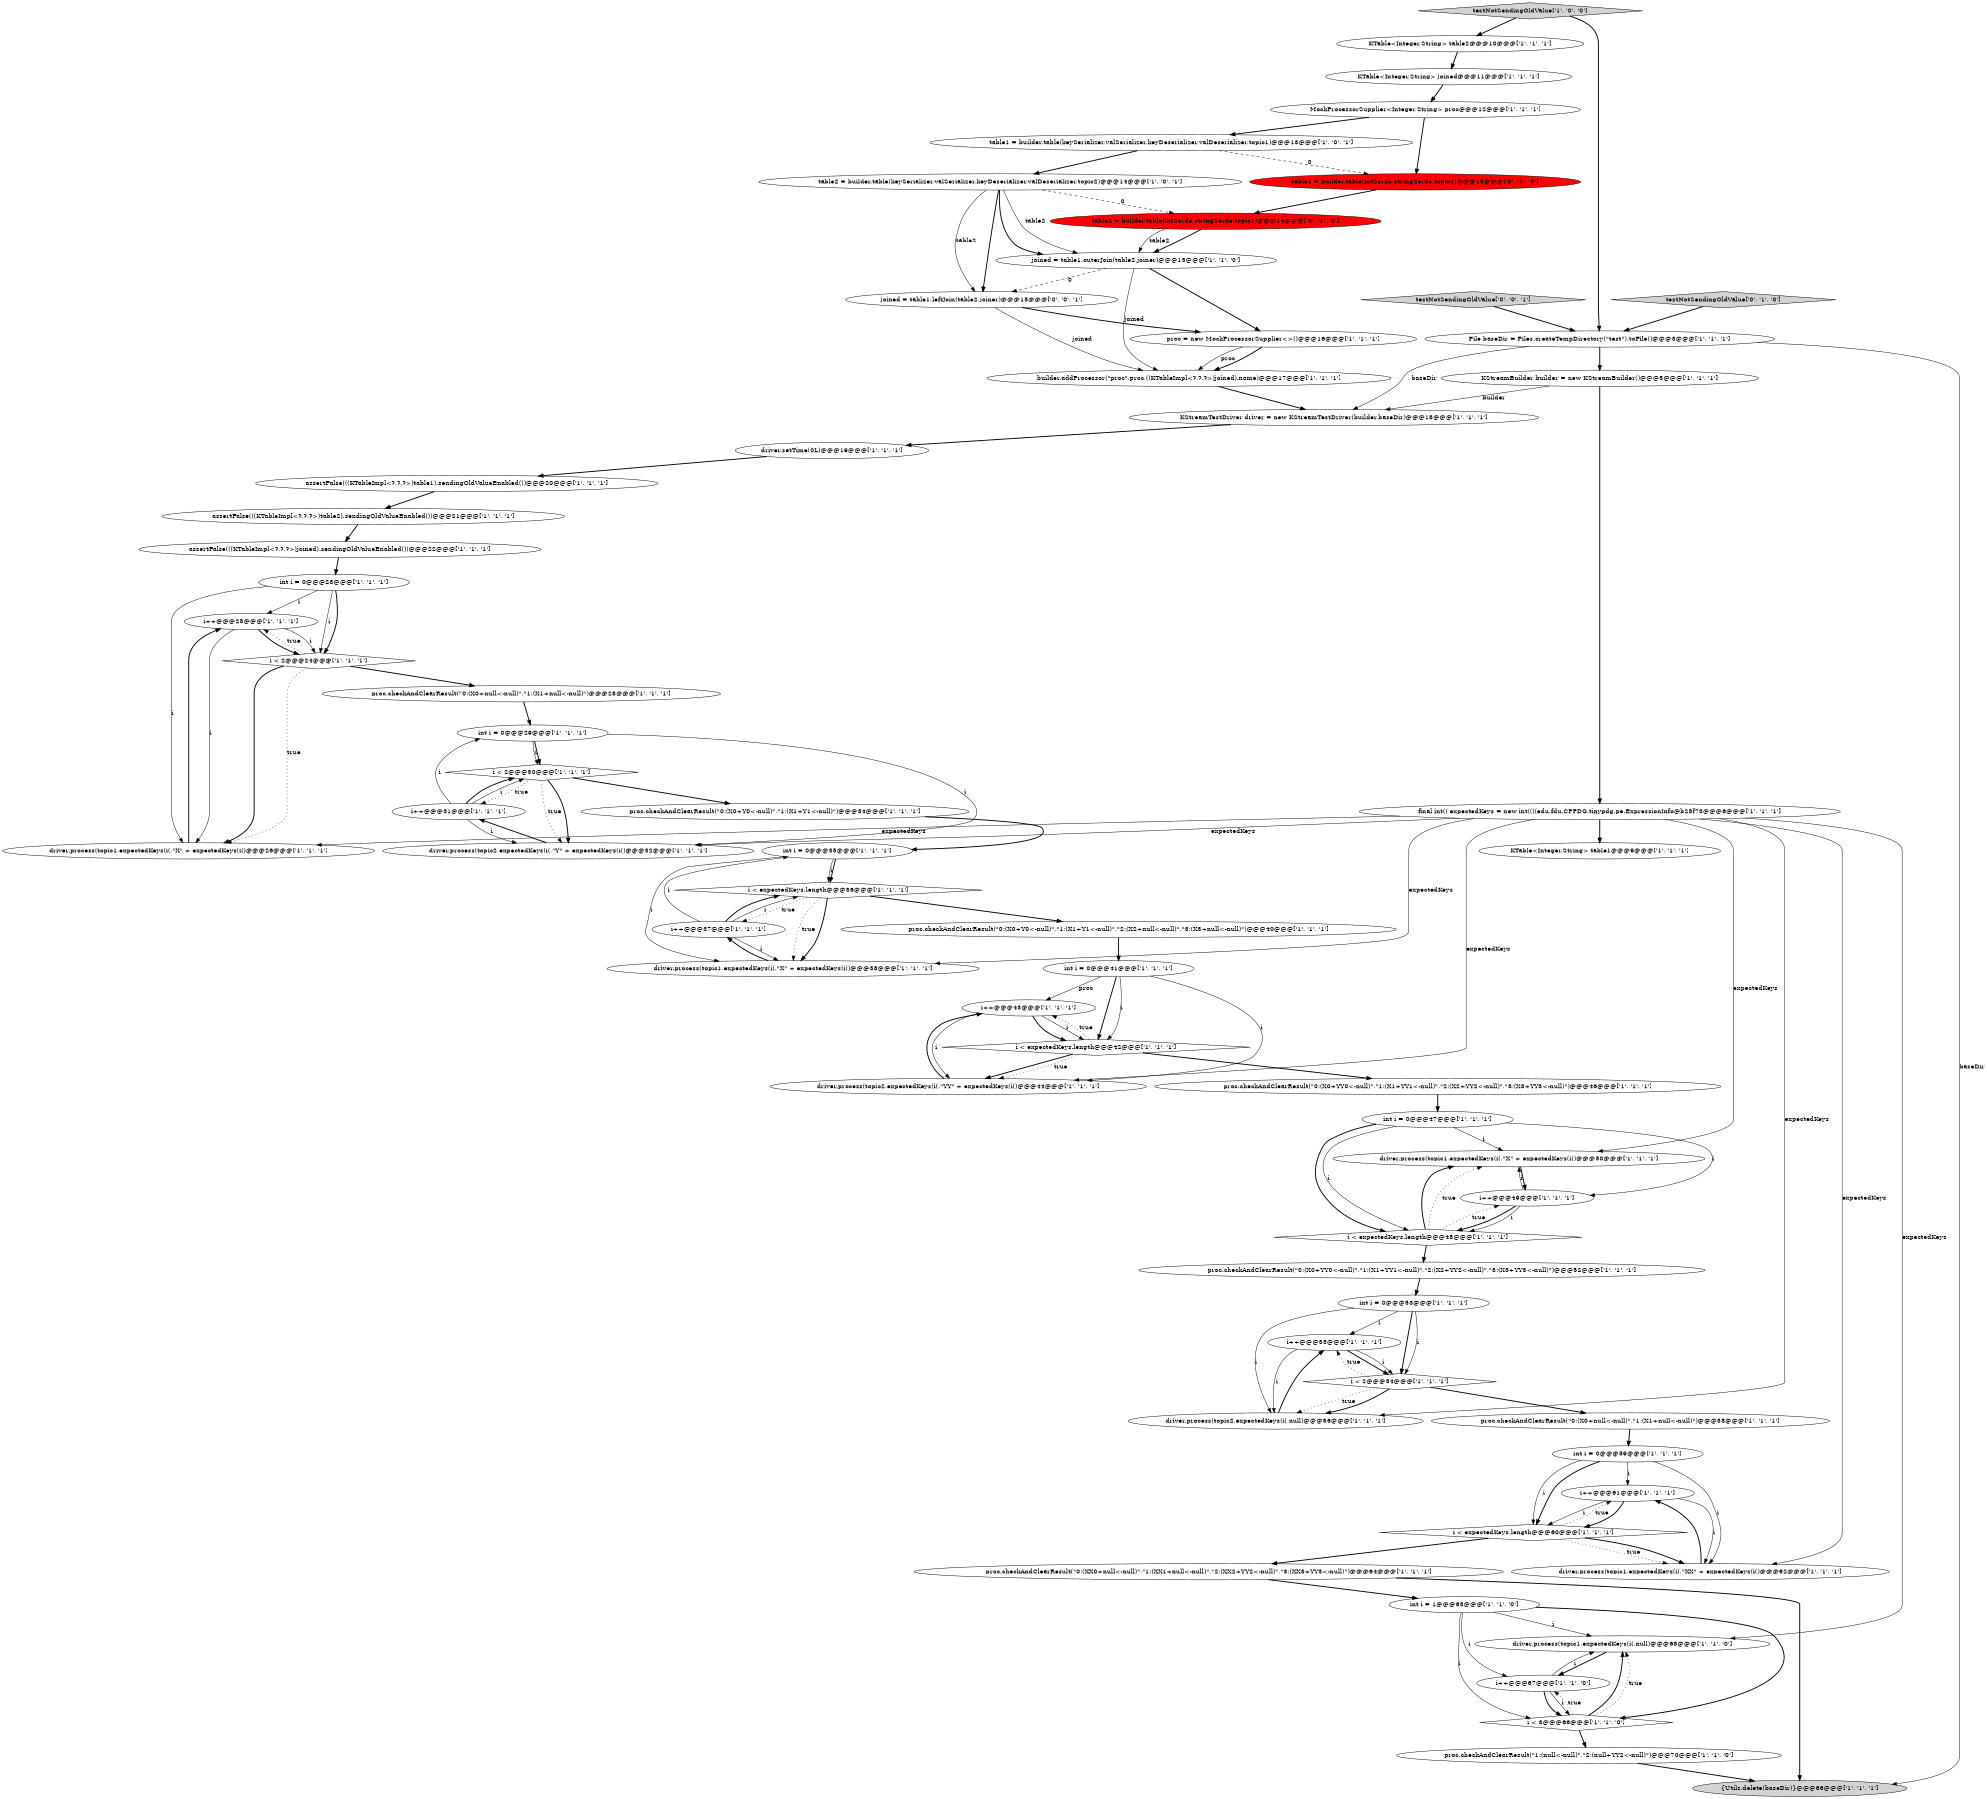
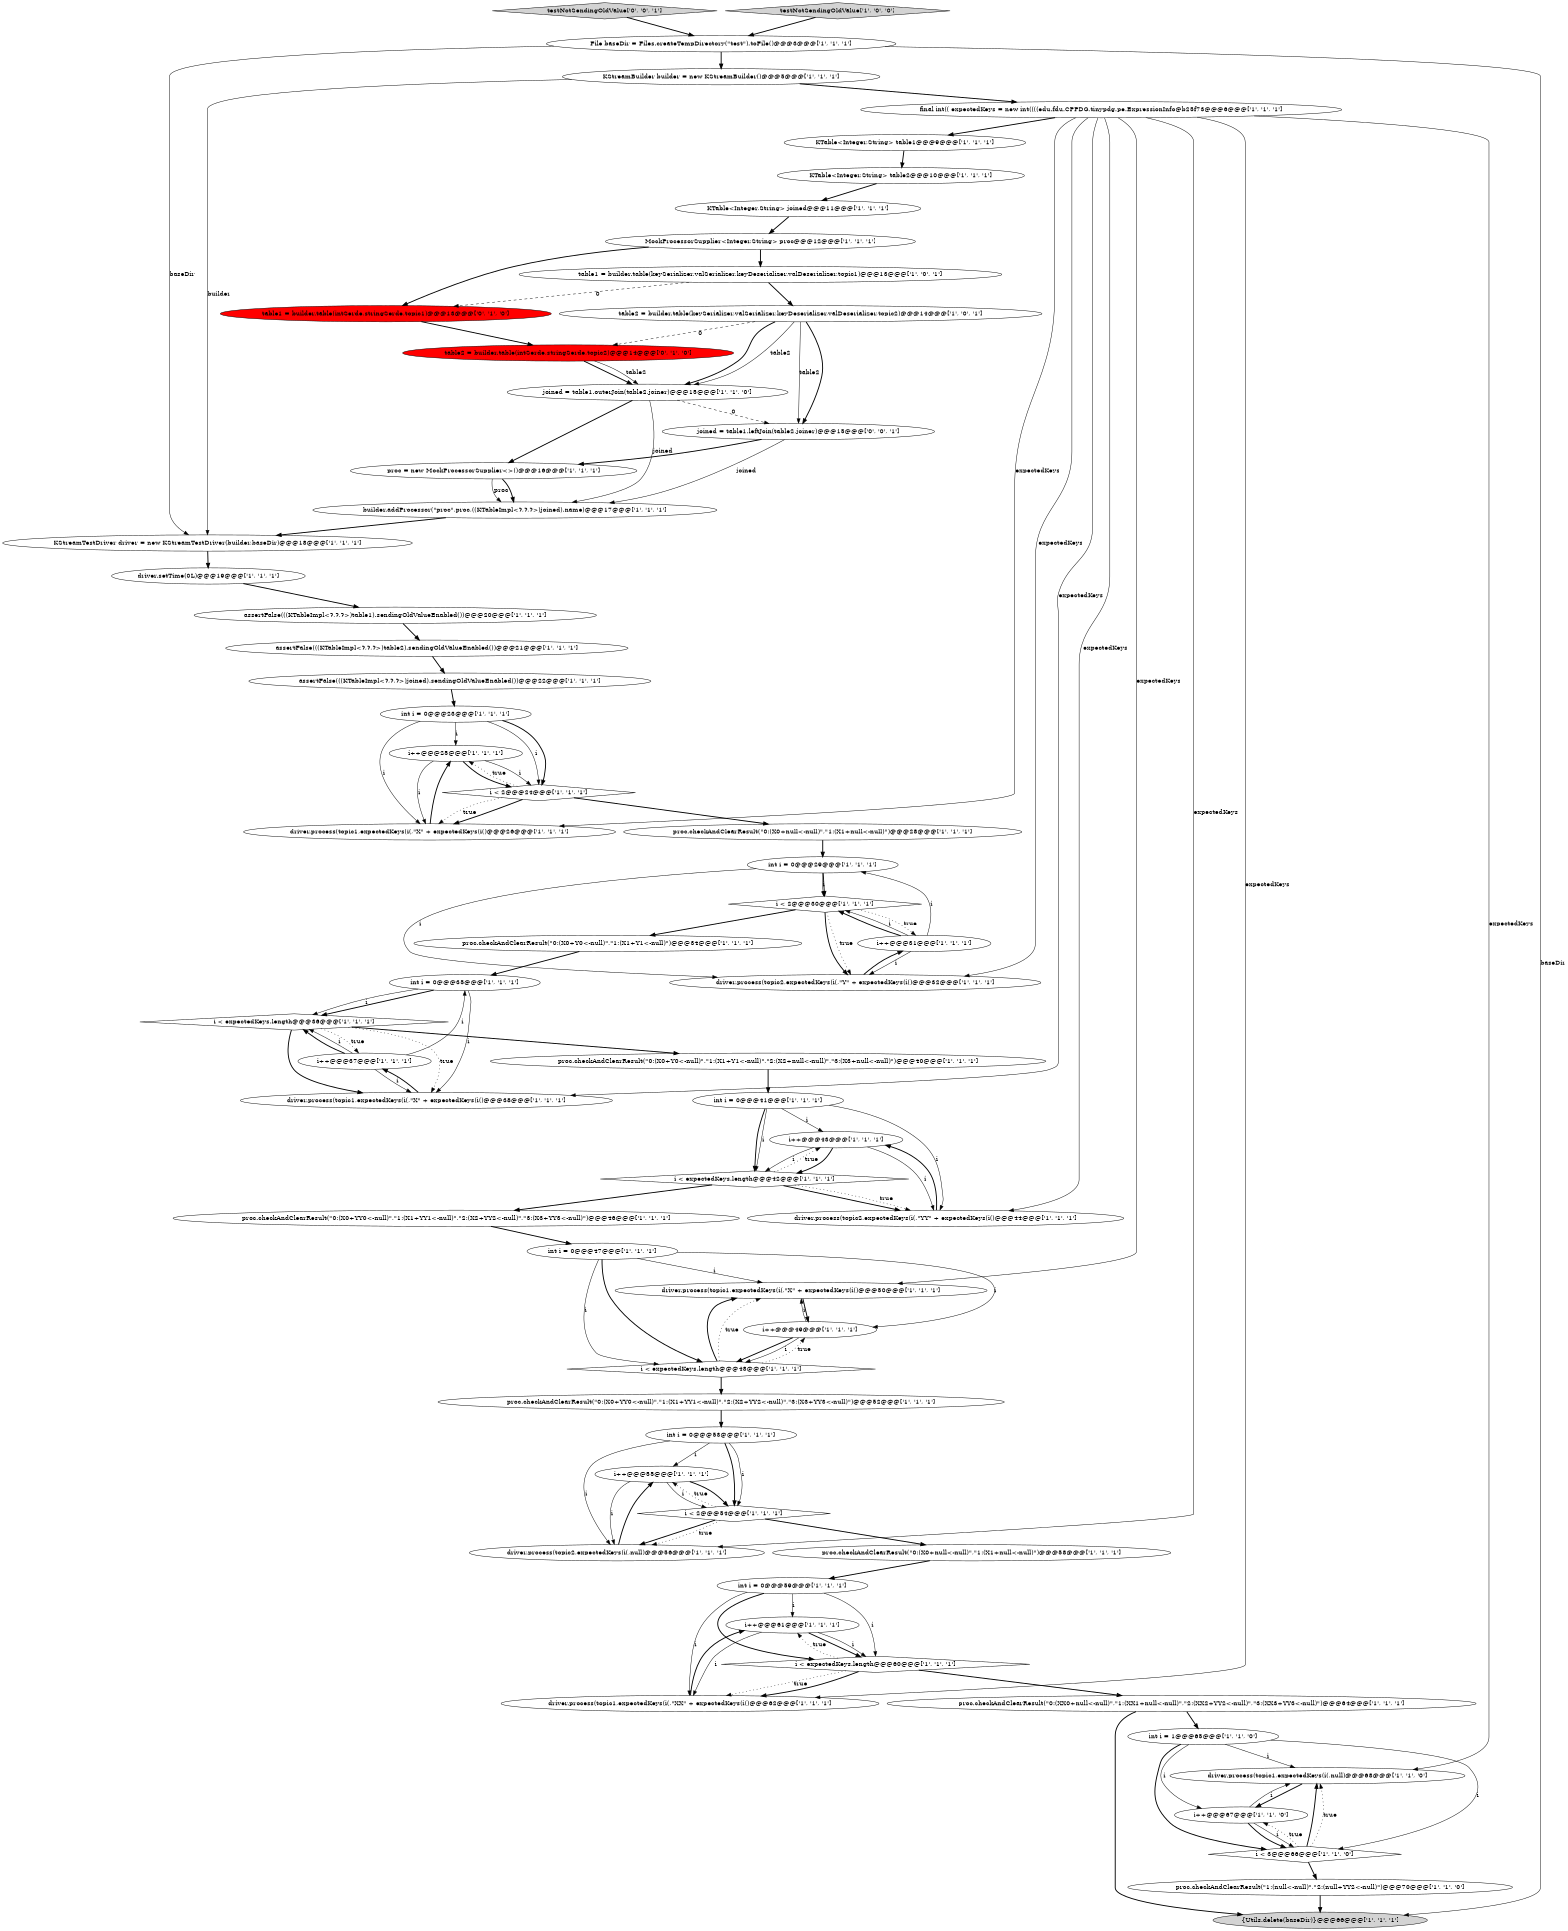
edge "testNotSendingOldValue['1', '0', '0']" -> "KTable<Integer,String> table2@@@10@@@['1', '1', '1']": now "KTable<Integer,String> table1@@@9@@@['1', '1', '1']" -> "KTable<Integer,String> table2@@@10@@@['1', '1', '1']"
node "testNotSendingOldValue['0', '1', '0']": removed
edge "int i = 0@@@41@@@['1', '1', '1']" -> "i++@@@43@@@['1', '1', '1']": label "proc" -> "i"
